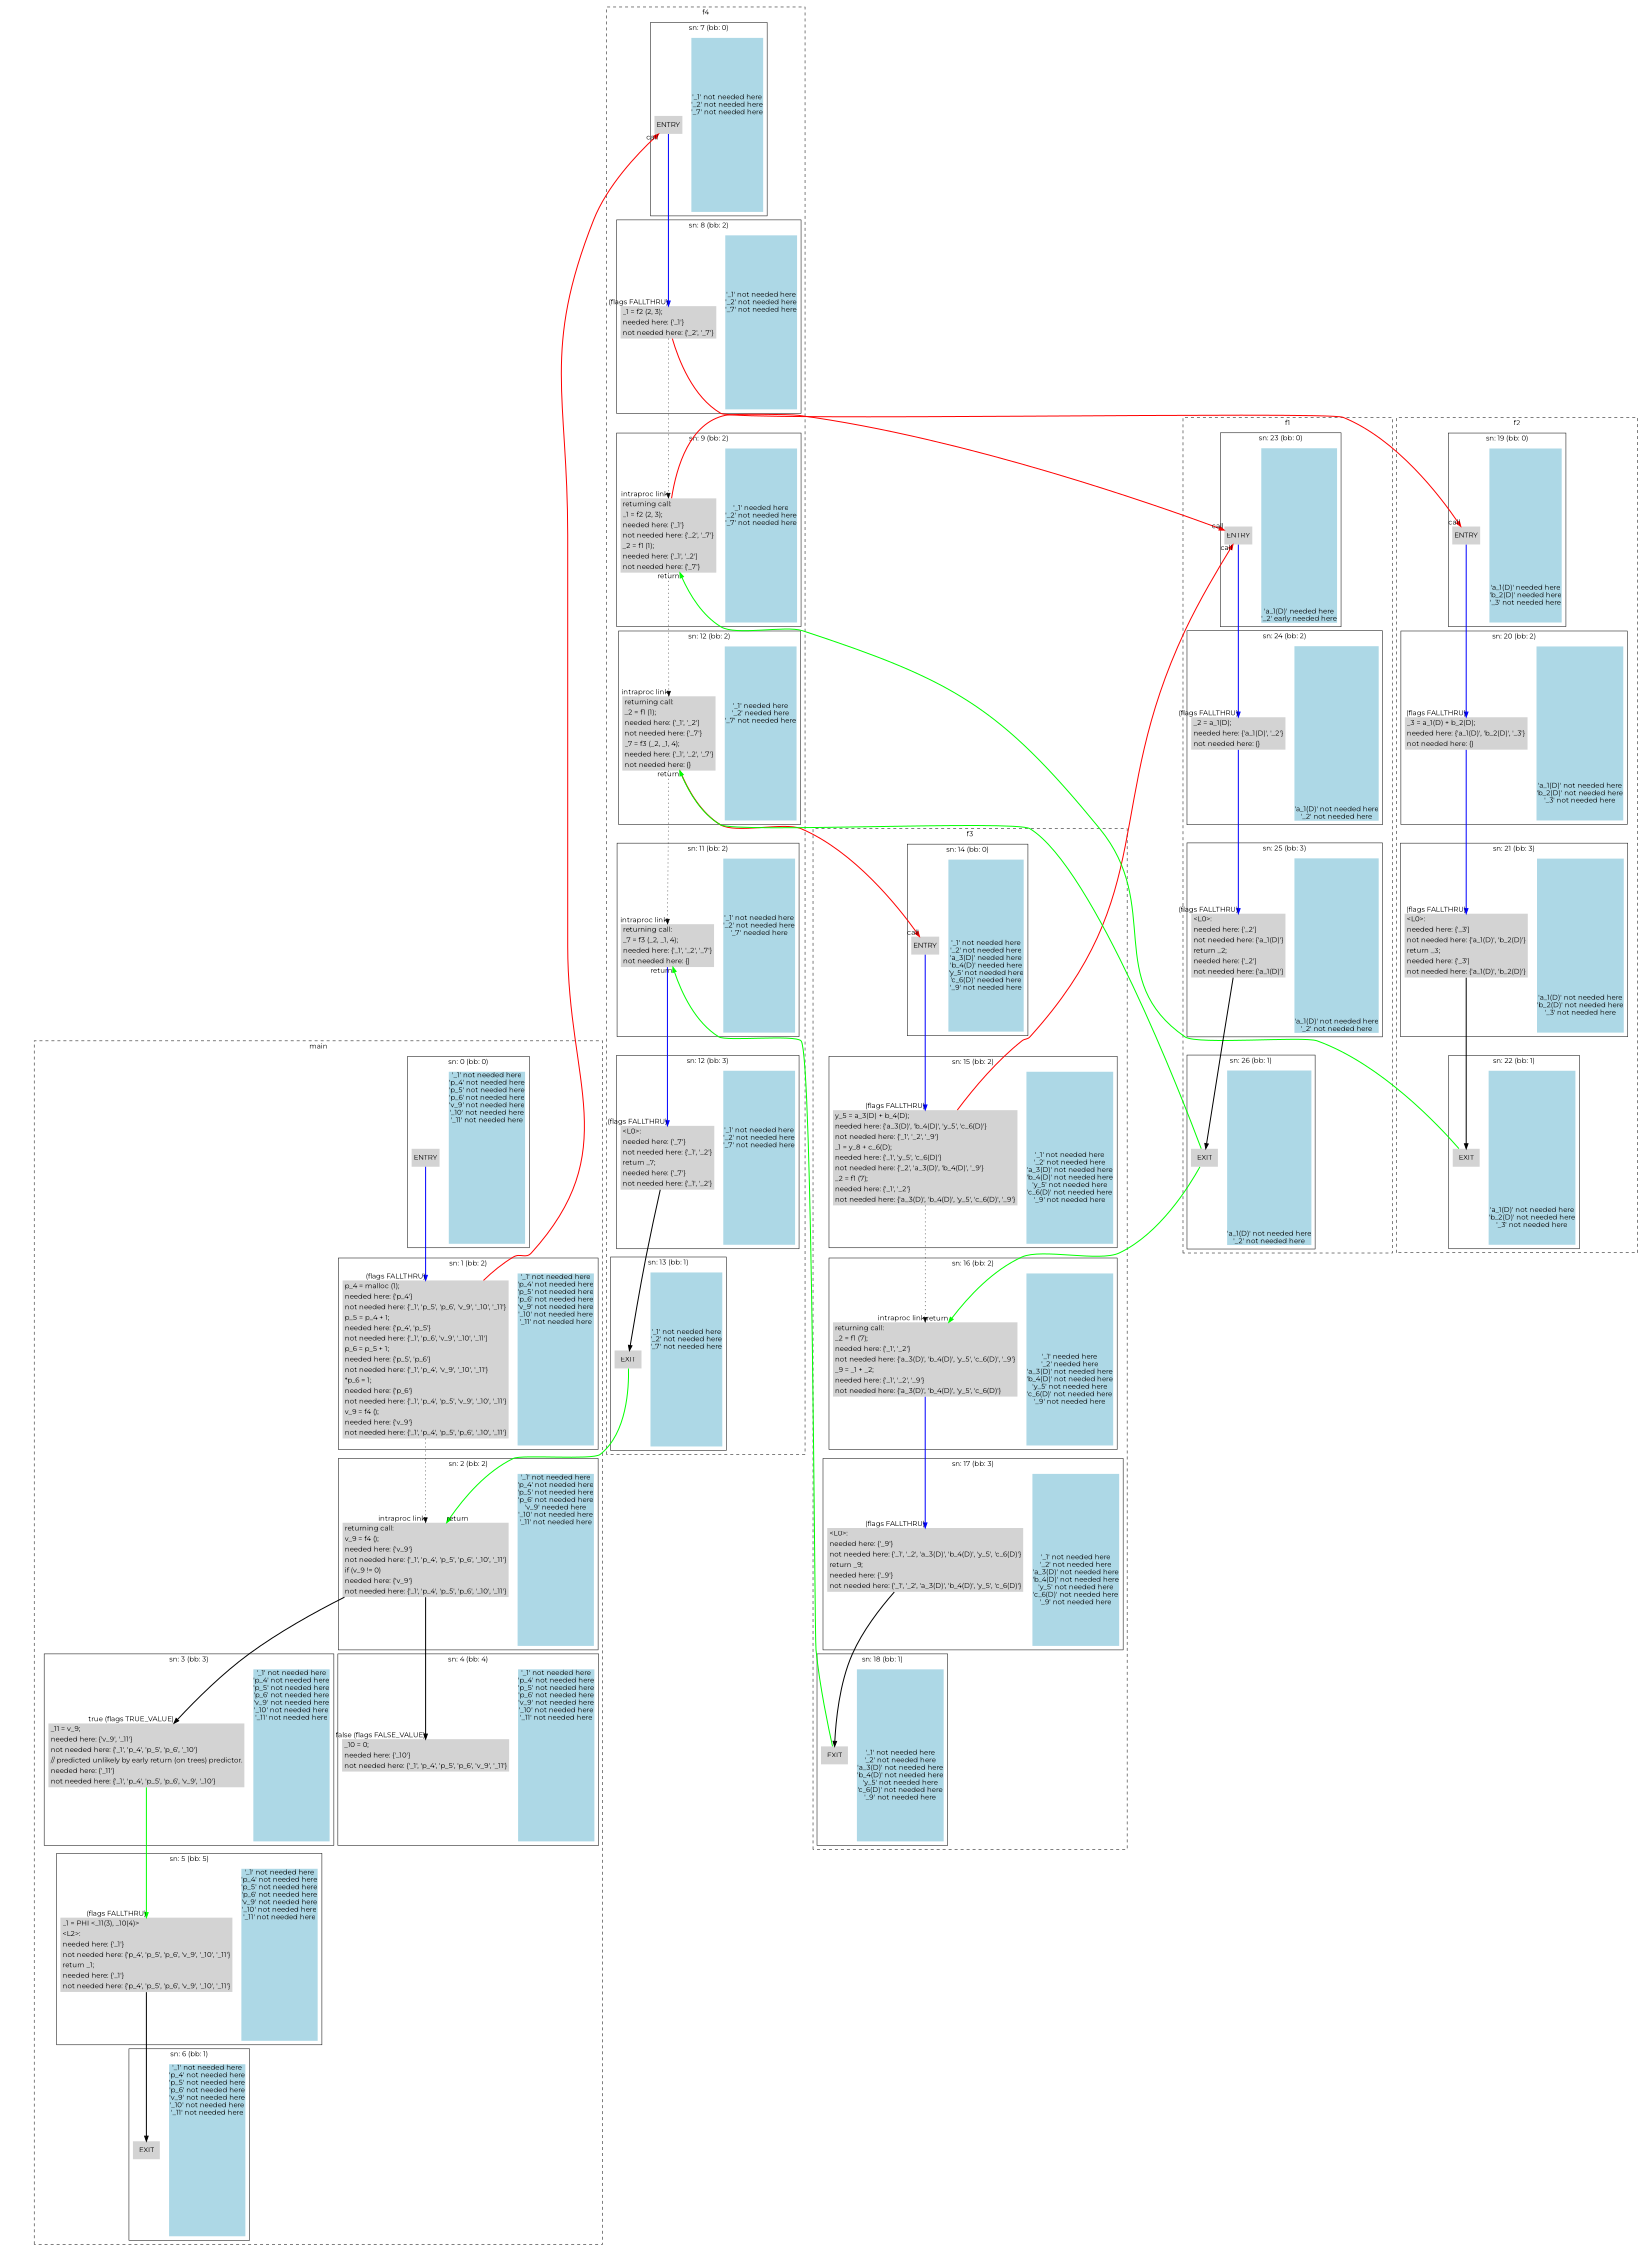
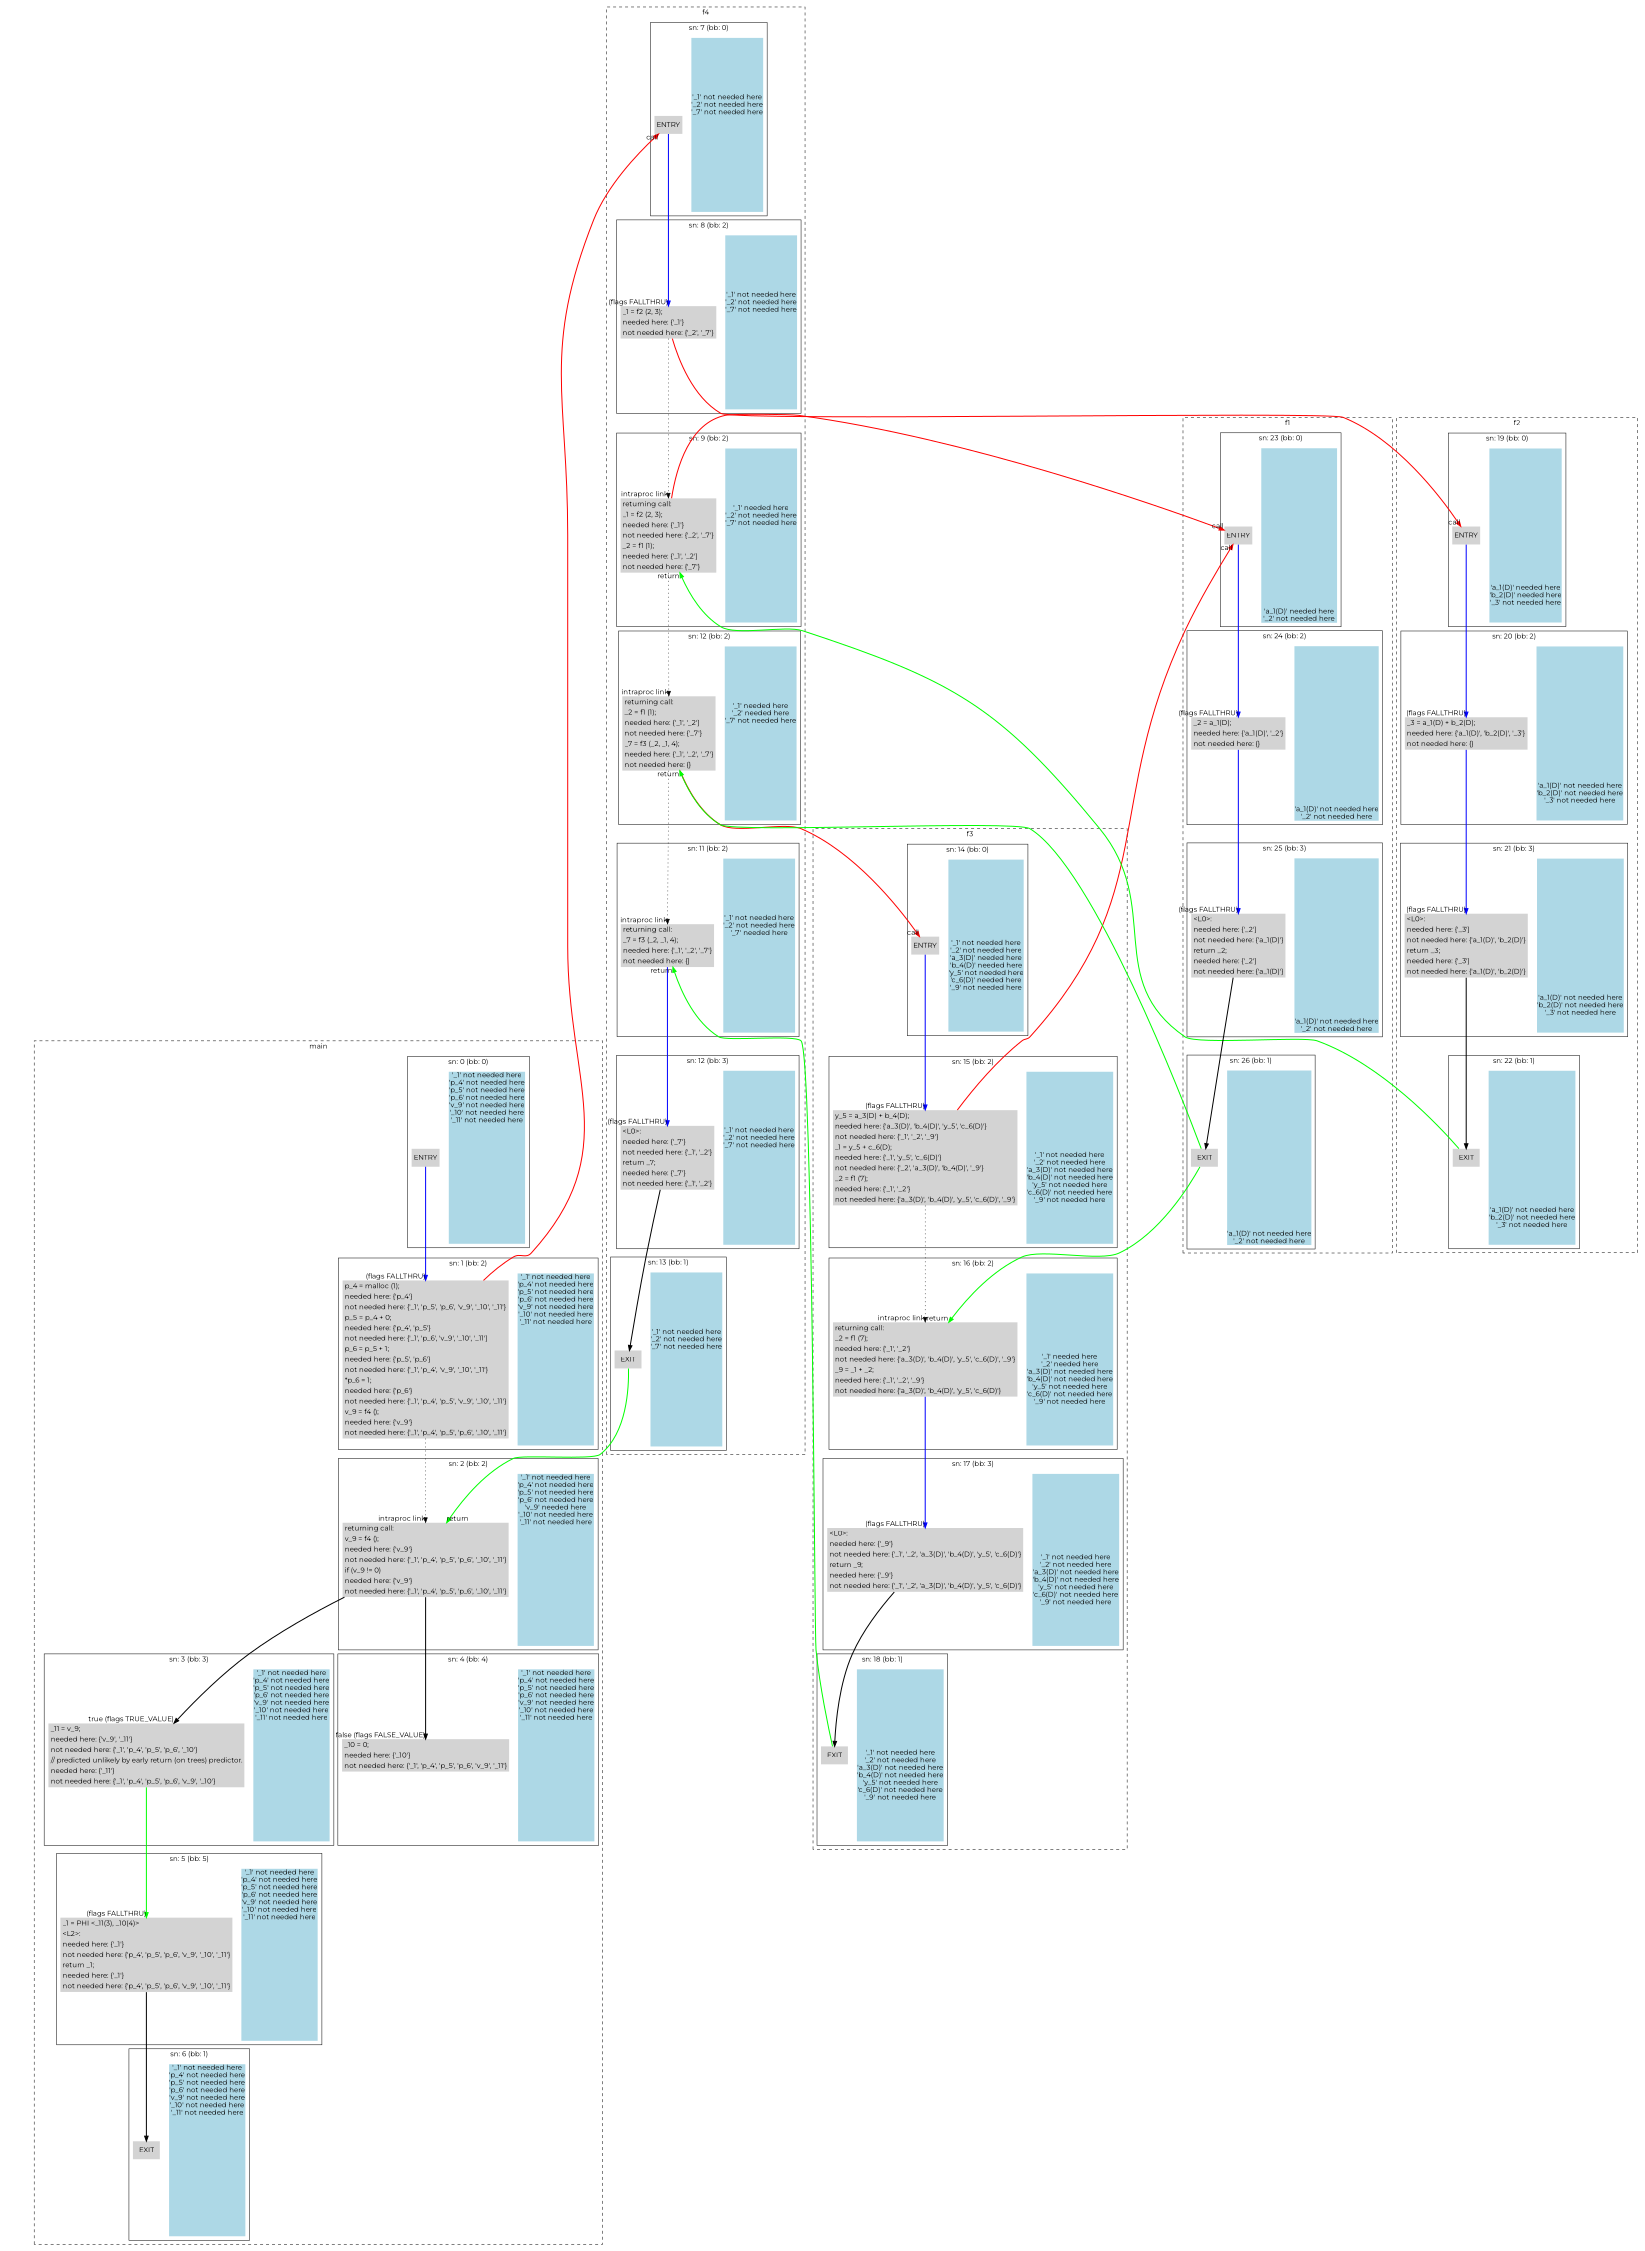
node "'a_1(D)' needed here '_2' early needed here": label "'a_1(D)' needed here '_2' early needed here" -> "'a_1(D)' needed here '_2' not needed here"
node "y_5 = a_3(D) + b_4(D);": text "_1 = y_8 + c_6(D);" -> "_1 = y_5 + c_6(D);"
node "p_4 = malloc (1);": text "p_5 = p_4 + 1;" -> "p_5 = p_4 + 0;"
